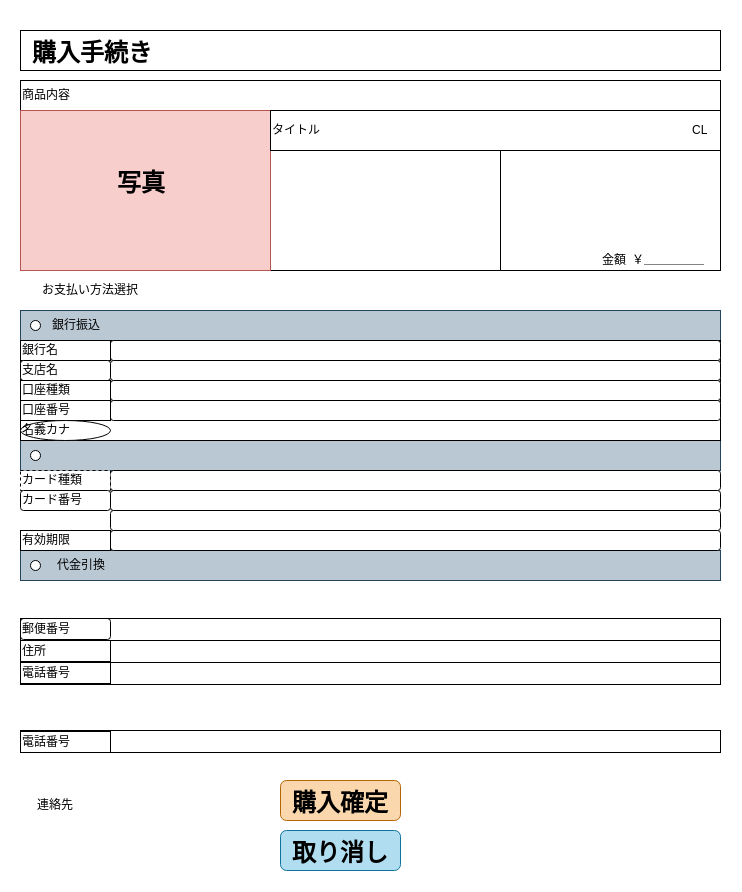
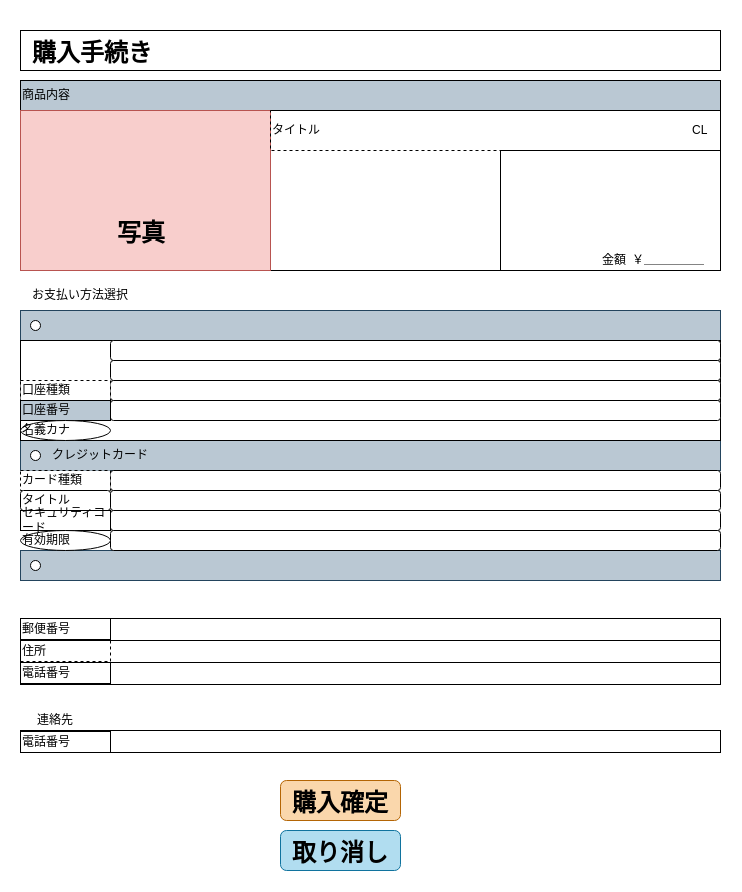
node "商品内容": fillcolor #ffffff -> #bac8d3
node "タイトル CL": style solid -> dashed
node "写真": moved (146, 176) -> (146, 226)
node "お支払い方法選択": moved (96, 291) -> (86, 296)
node "銀行振込": removed
node "銀行名": removed
node "支店名": removed
node "口座種類": style solid -> dashed
node "口座番号": fillcolor #ffffff -> #bac8d3
node "クレジットカード": added
node "カード番号": label "カード番号" -> "タイトル"
node "セキュリティコード": added
node "有効期限": shape rectangle -> ellipse
node "代金引換": removed
node "郵便番号": shape rounded rectangle -> rectangle
node "住所": style solid -> dashed
node "連絡先": moved (61, 806) -> (61, 721)
